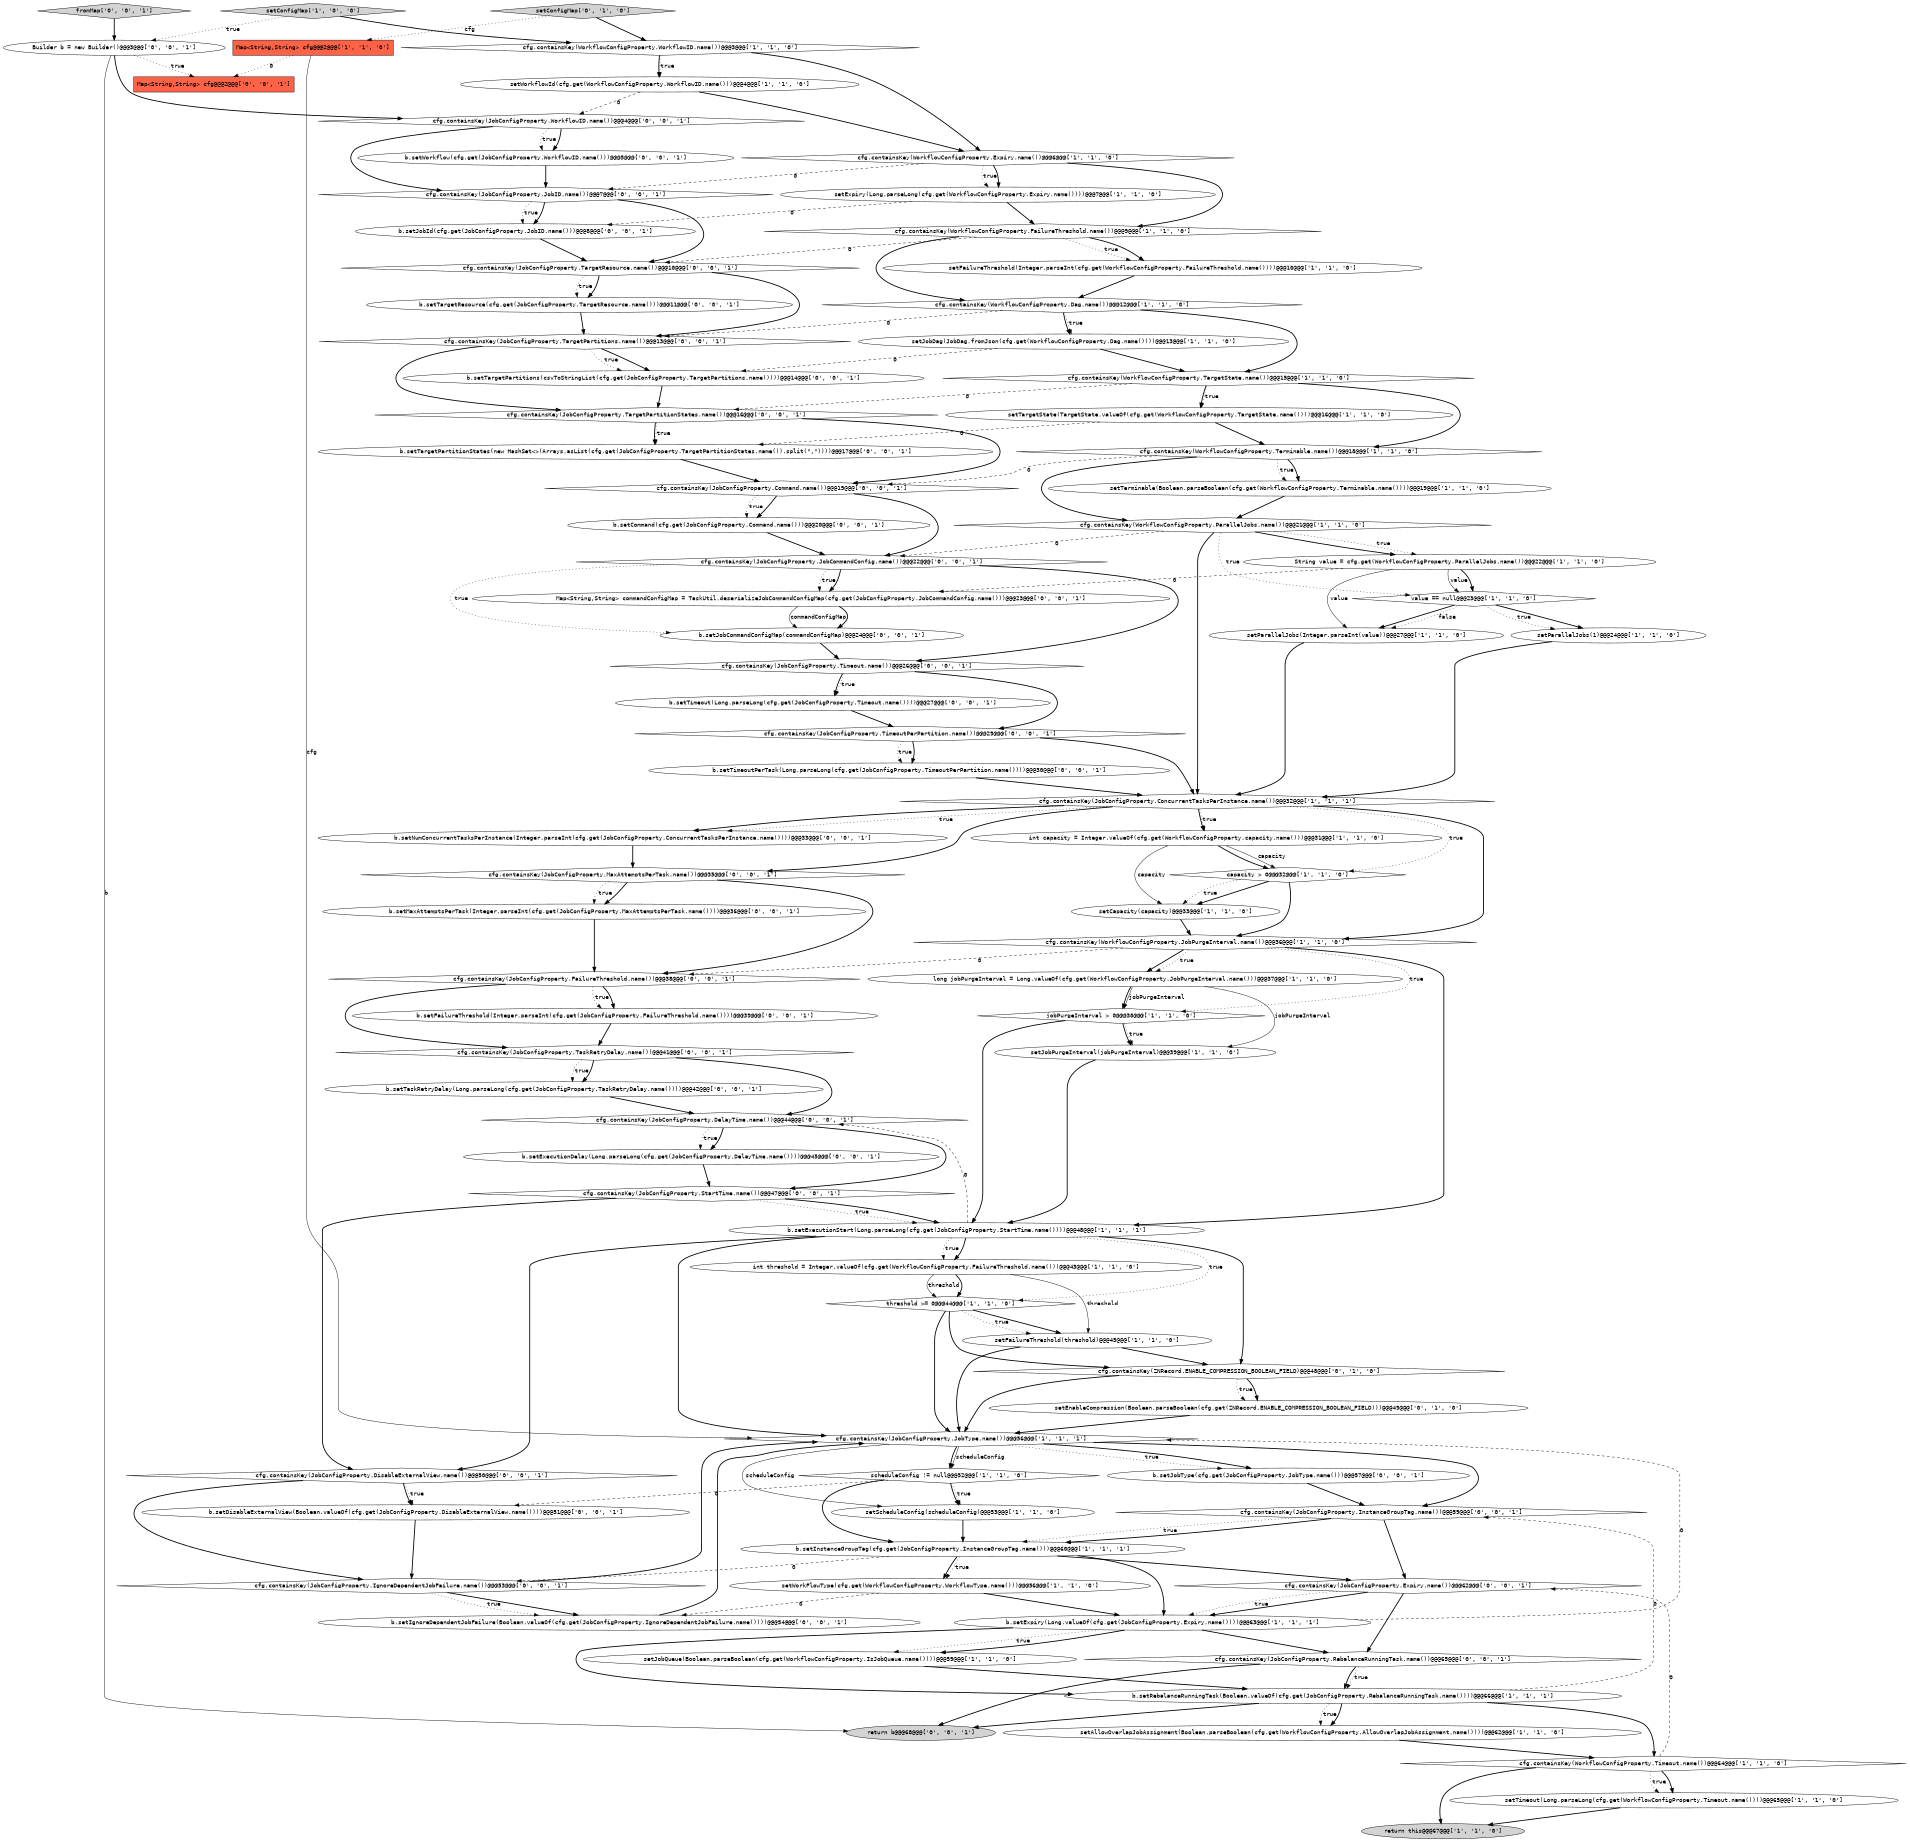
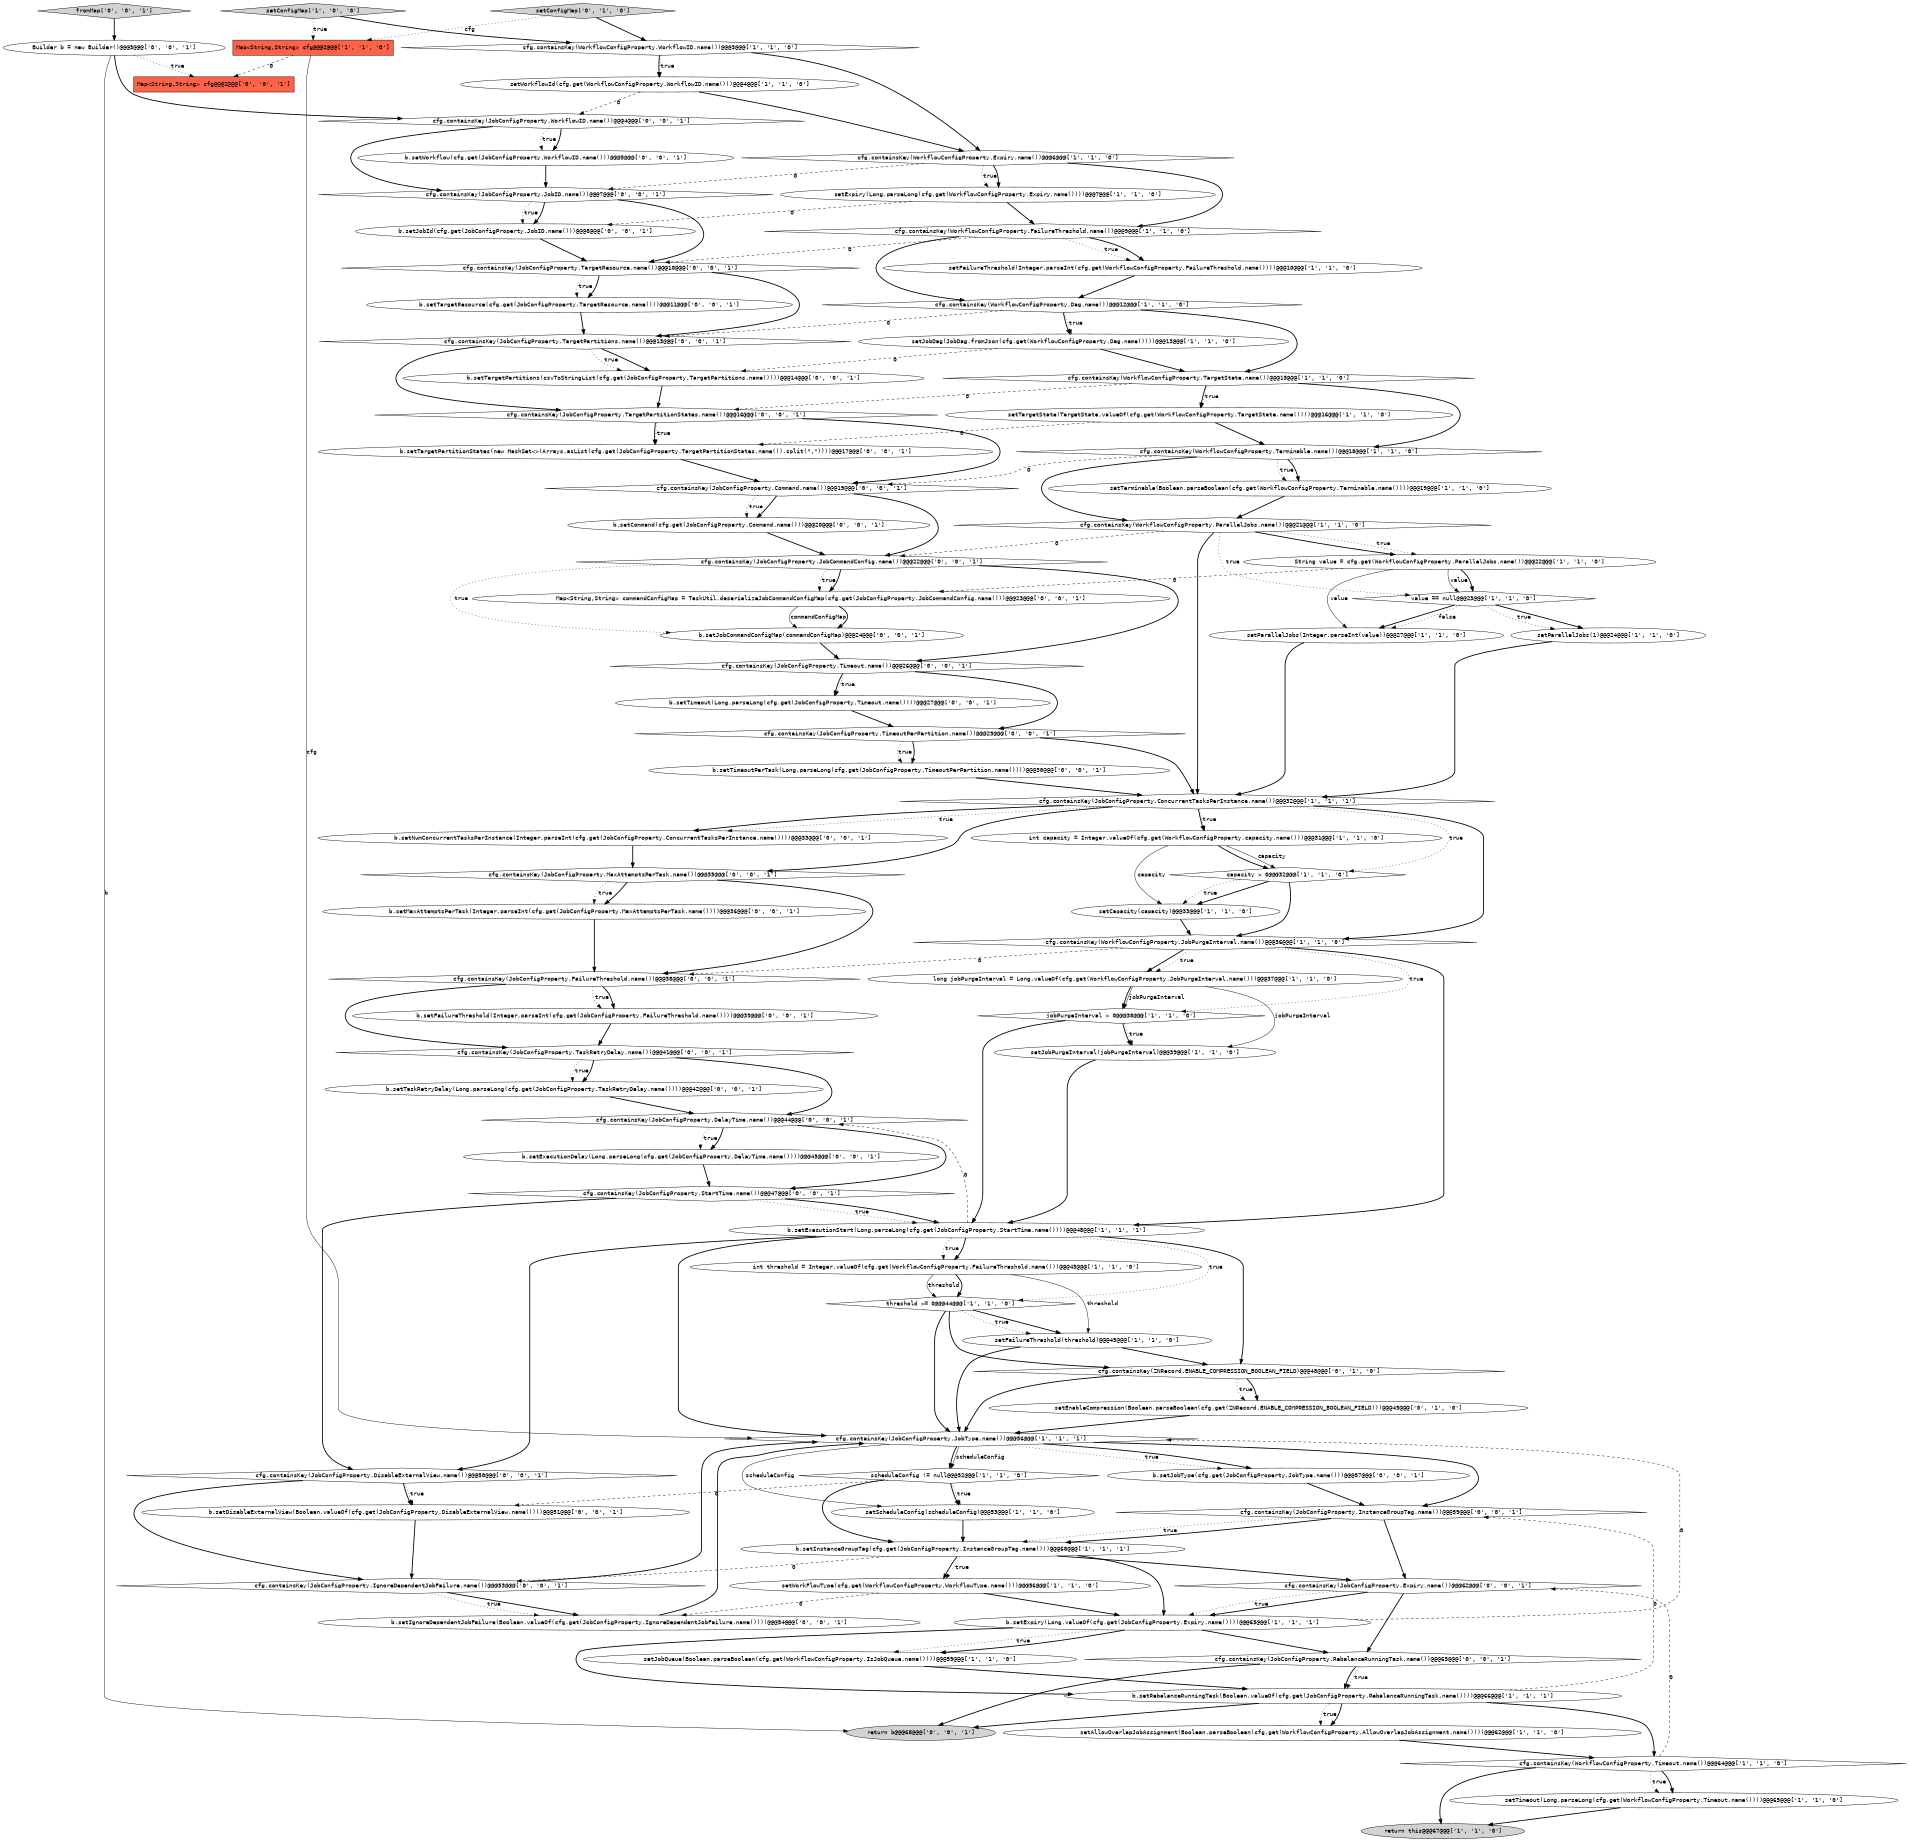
edge "setConfigMap['1', '0', '0']" -> "Builder b = new Builder()@@@3@@@['0', '0', '1']": now "setConfigMap['1', '0', '0']" -> "Map<String,String> cfg@@@2@@@['1', '1', '0']"
edge "Map<String,String> cfg@@@2@@@['1', '1', '0']" -> "Map<String,String> cfg@@@2@@@['0', '0', '1']": style dotted -> dashed
